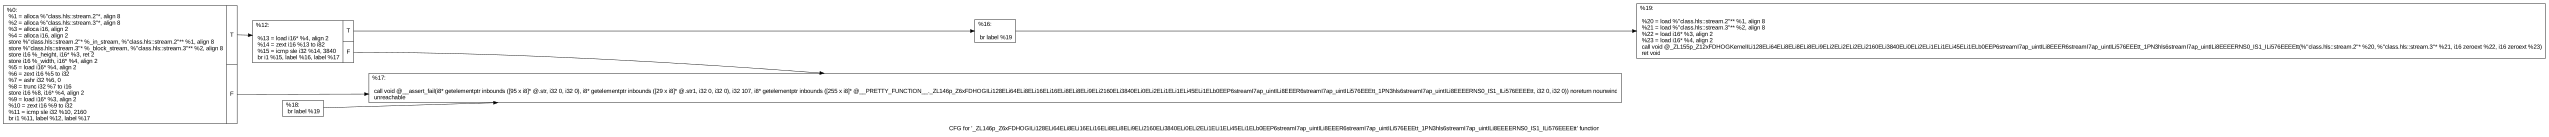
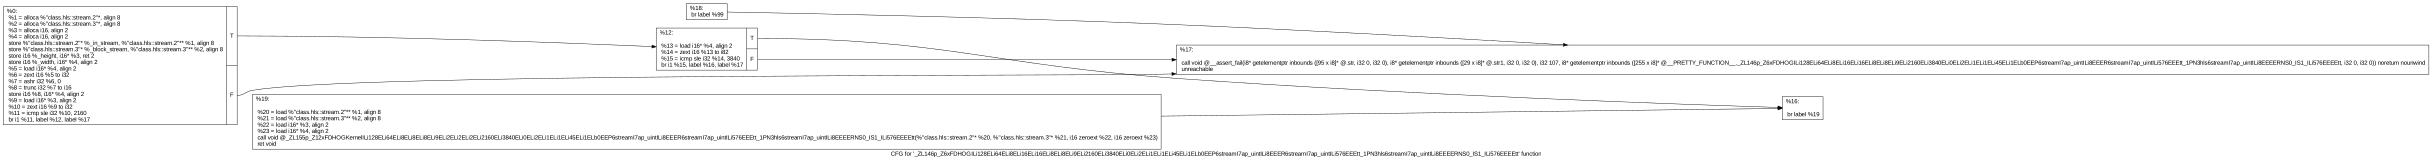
edge "%16:" -> "%19:": reversed
node "%18:": text "br label %19" -> "br label %99"
